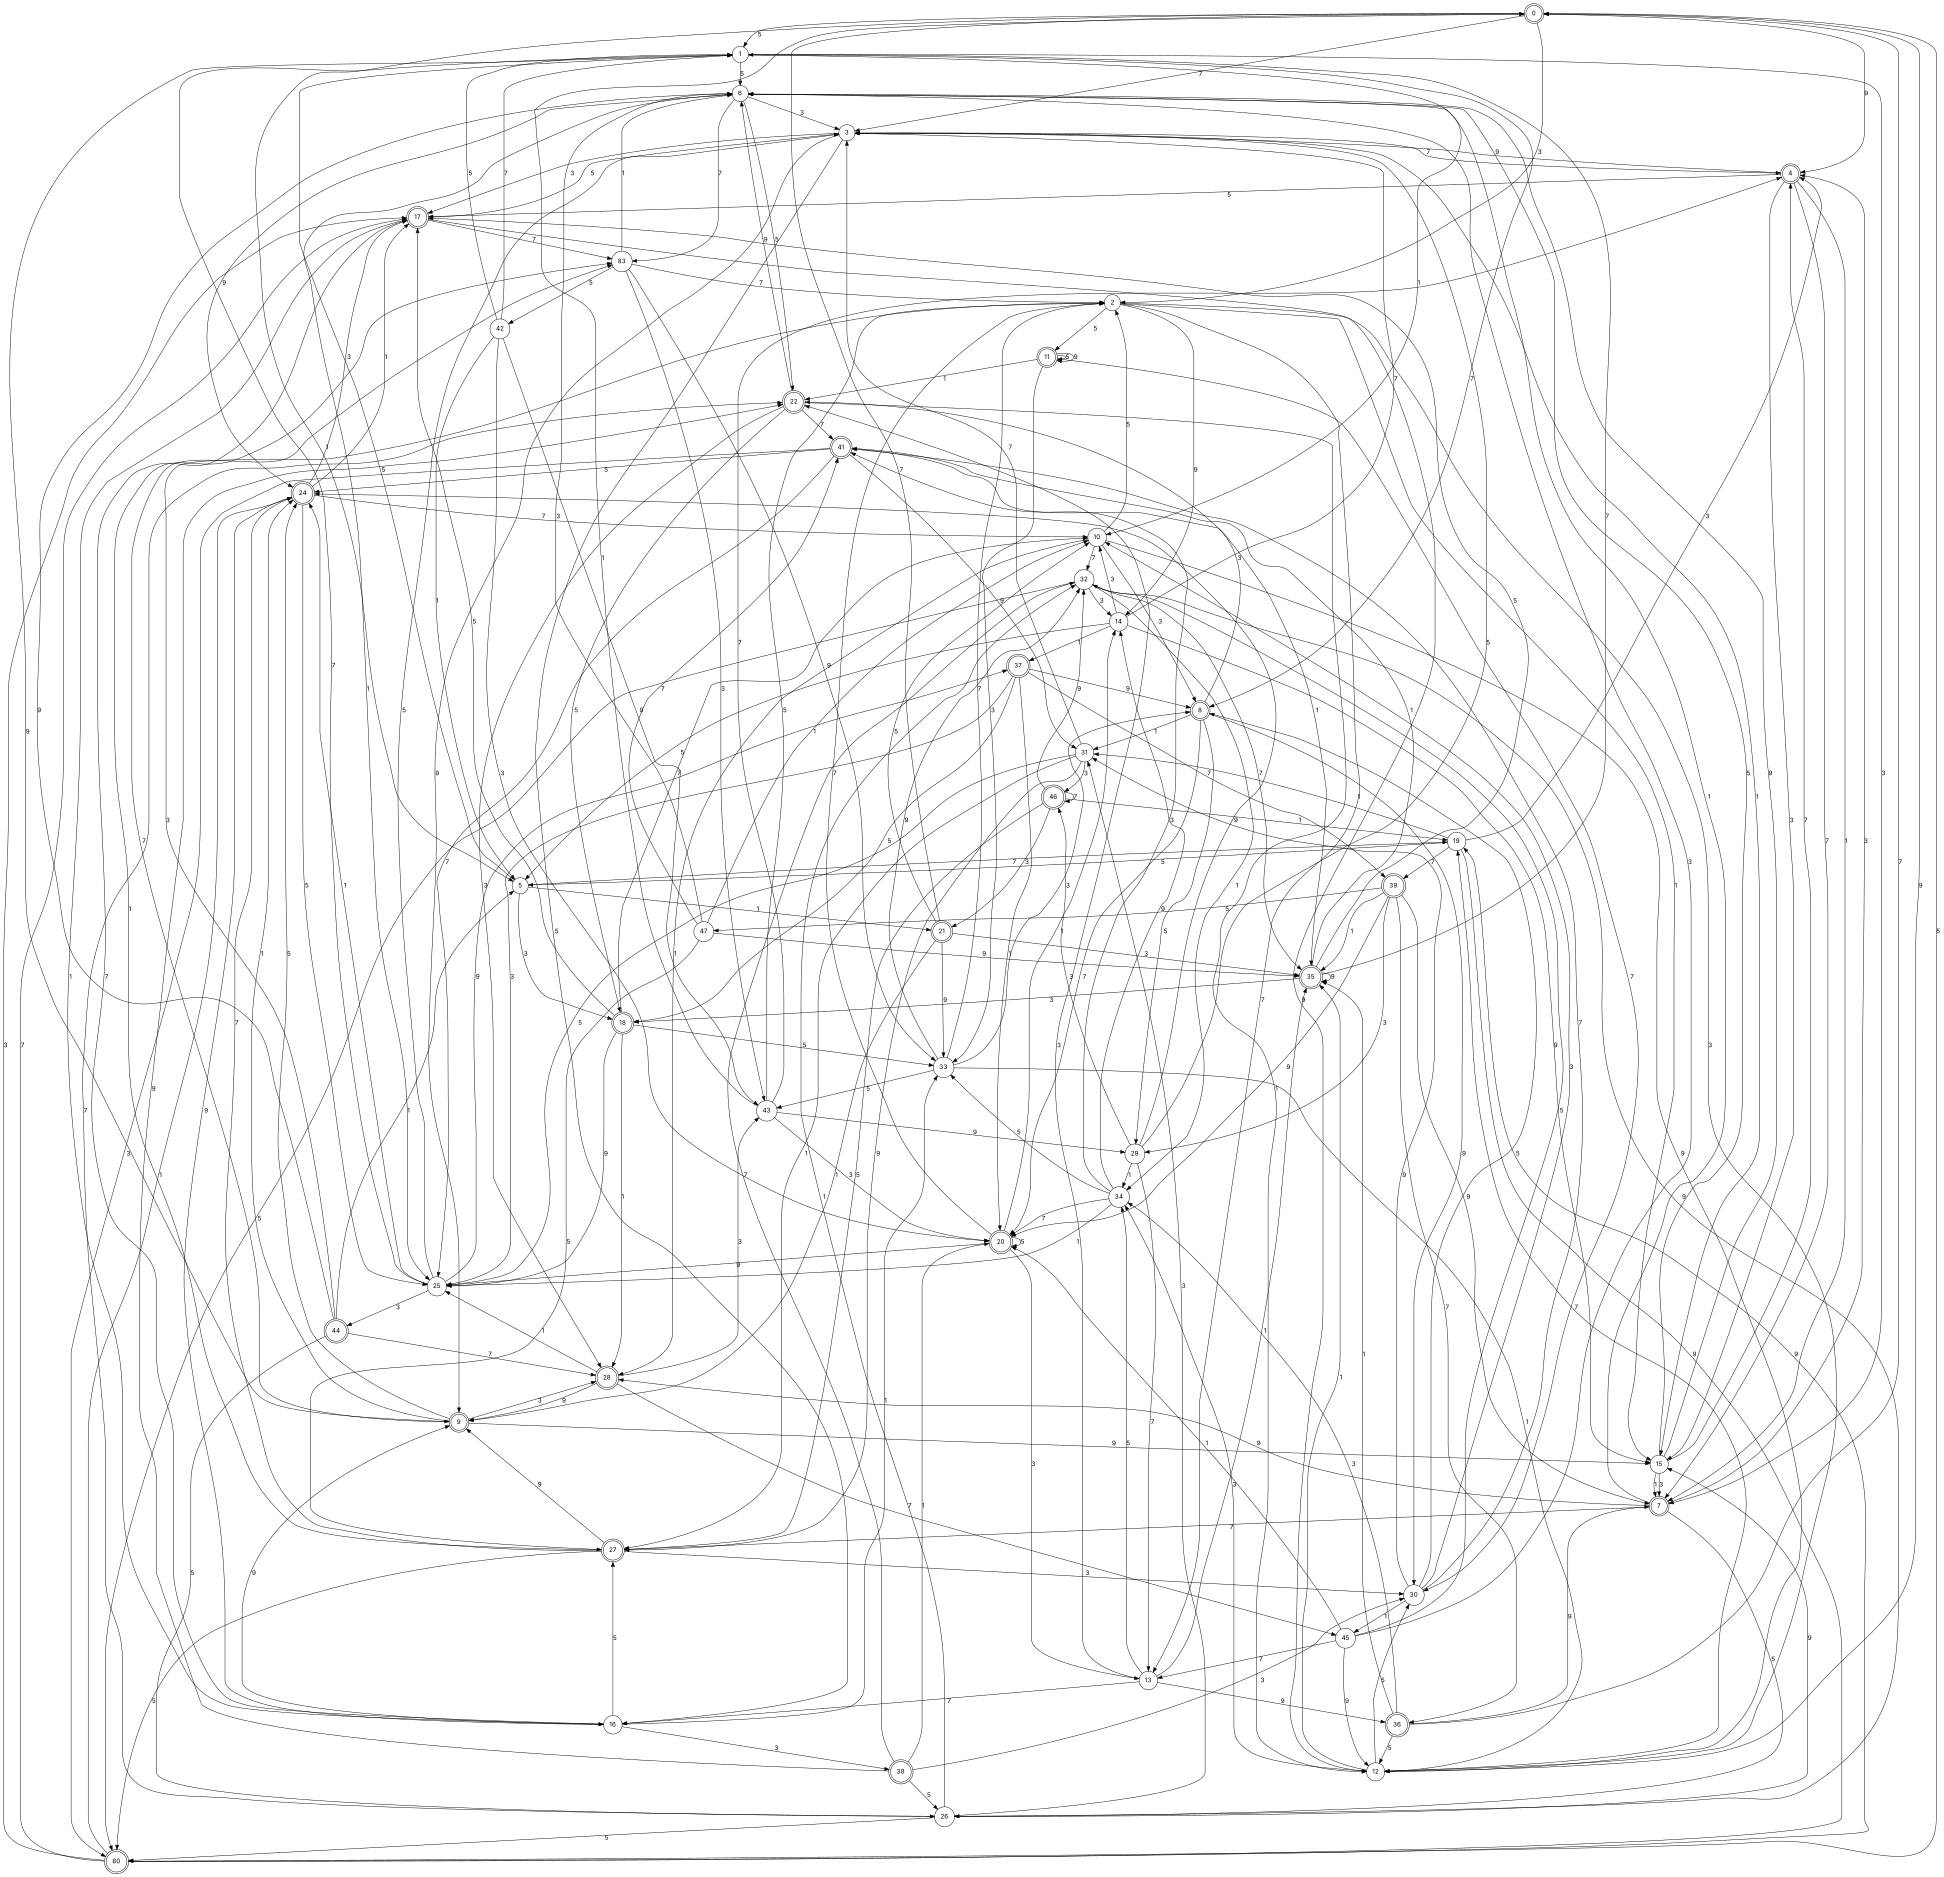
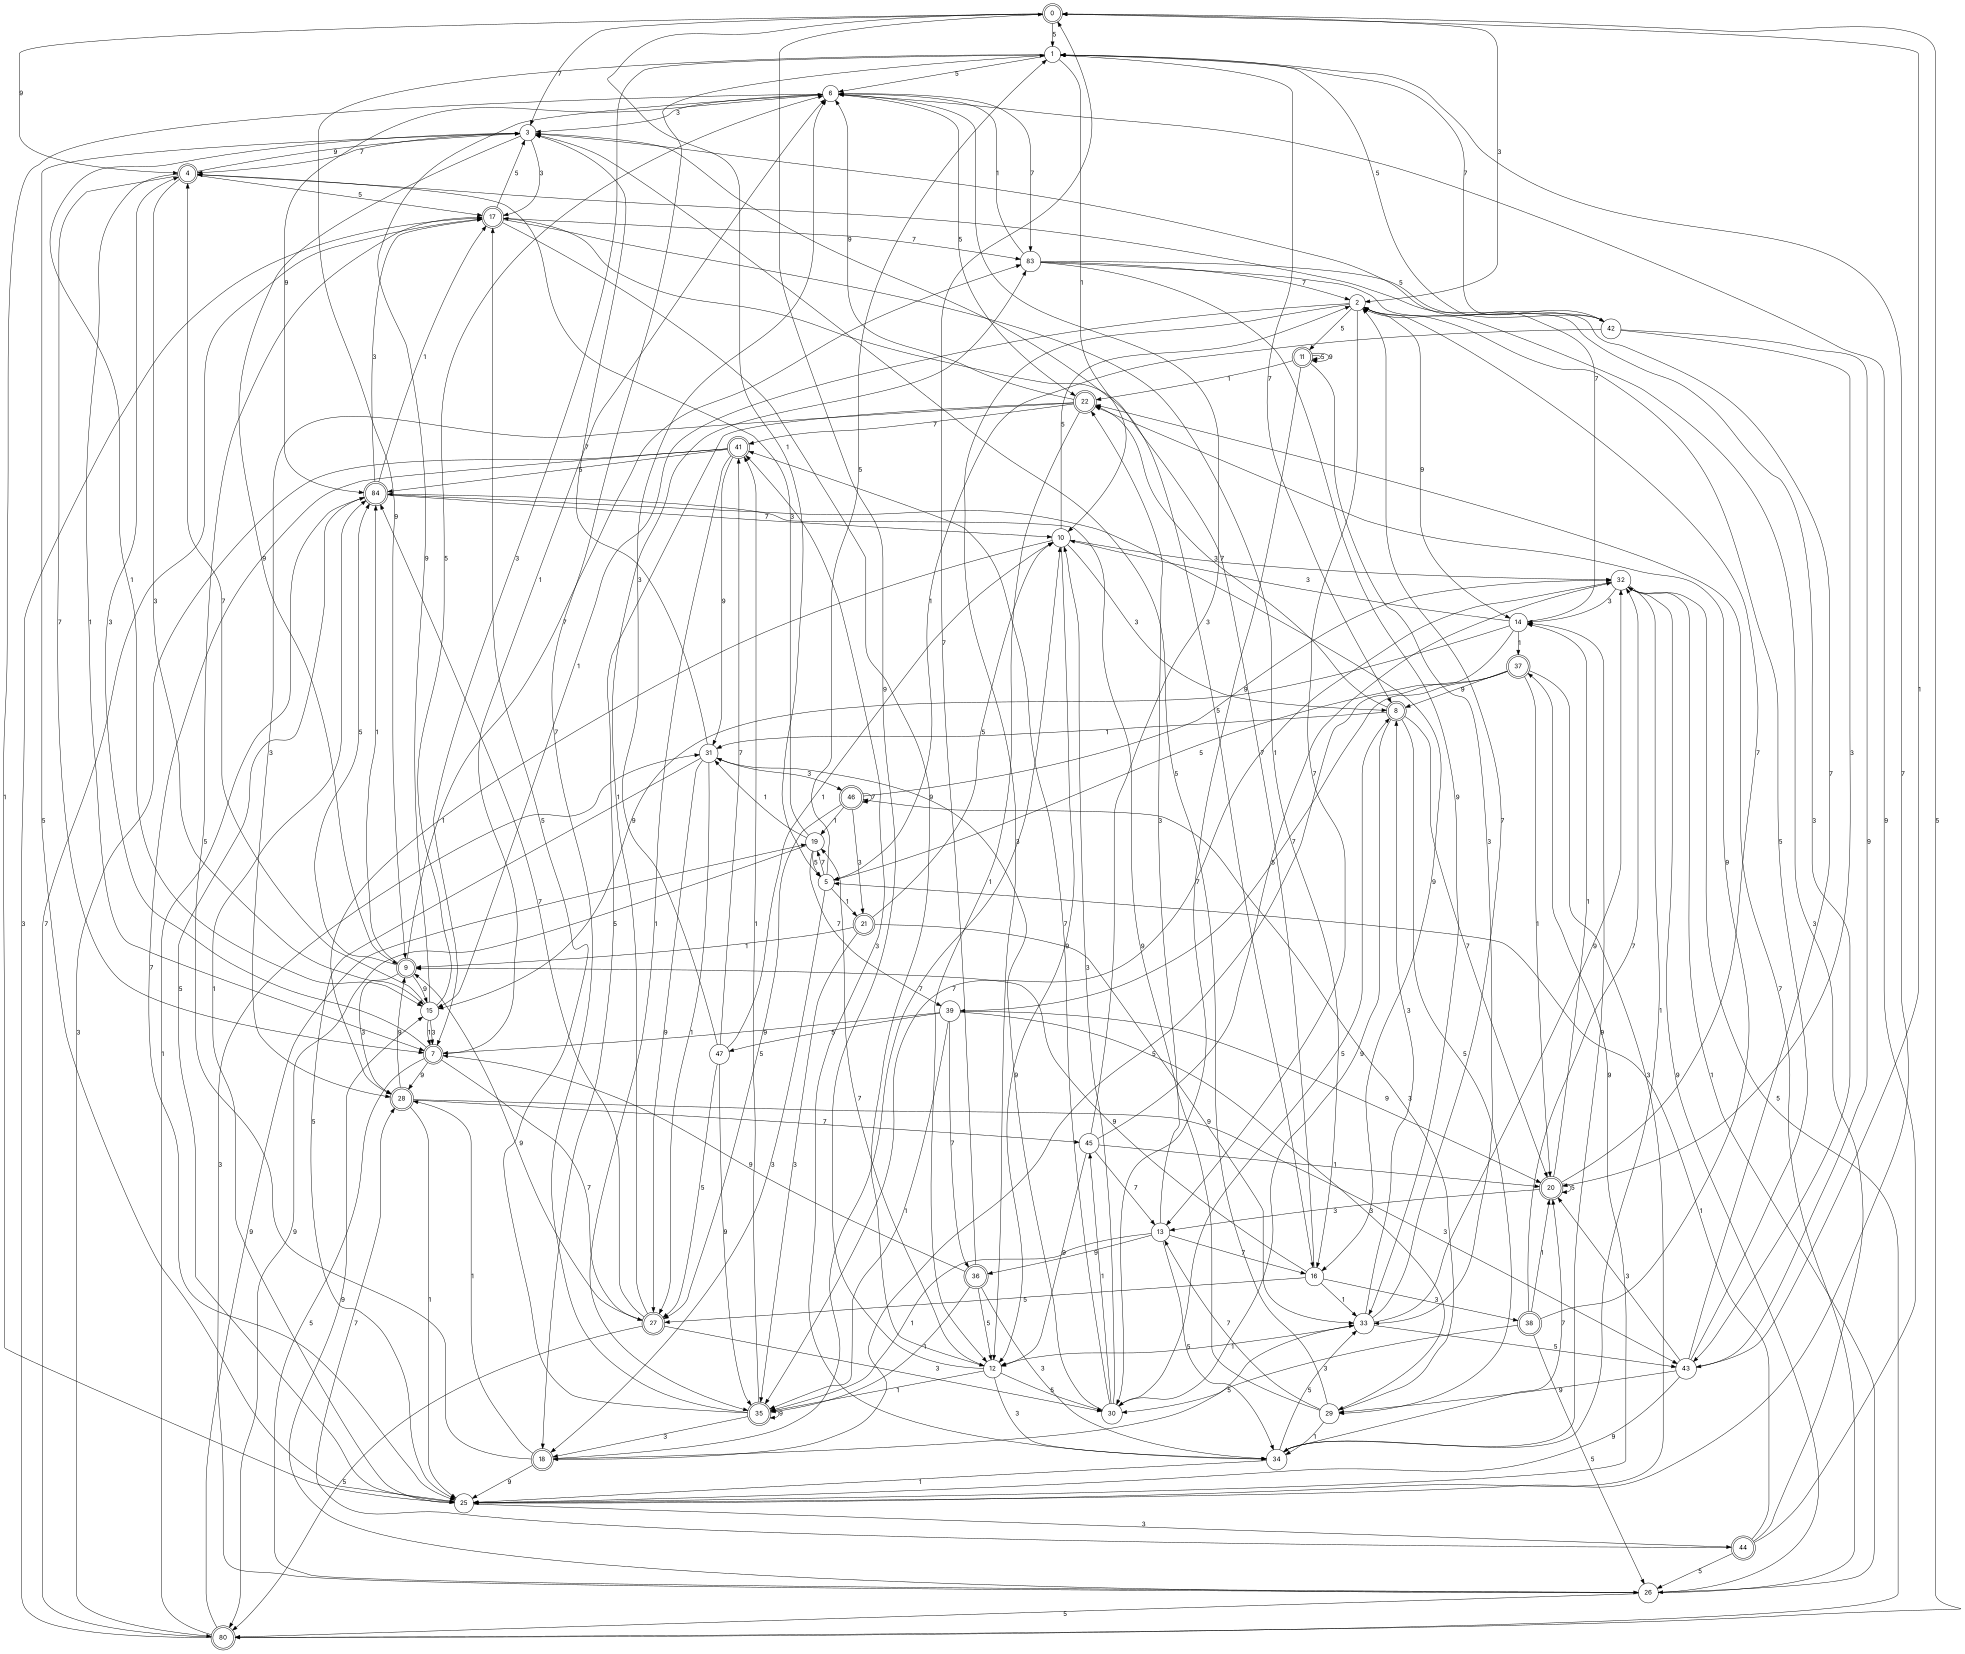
edge "21" -> "0": removed, label "7"
node "24": label "24" -> "84"
node "39": shape doublecircle -> circle
edge "20" -> "25": now "43" -> "25"
